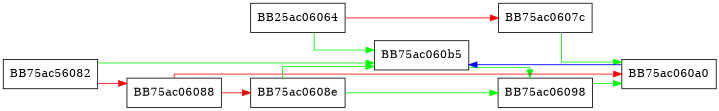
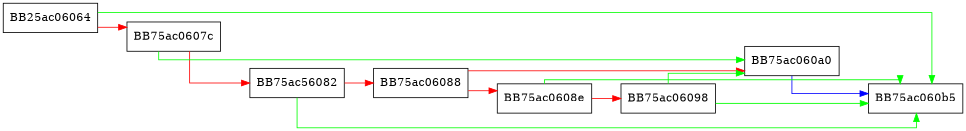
edge "BB75ac060b5" -> "BB75ac06098": reversed
edge "BB75ac0607c" -> "BB75ac56082": added
edge "BB75ac0608e" -> "BB75ac06098": color green -> red
